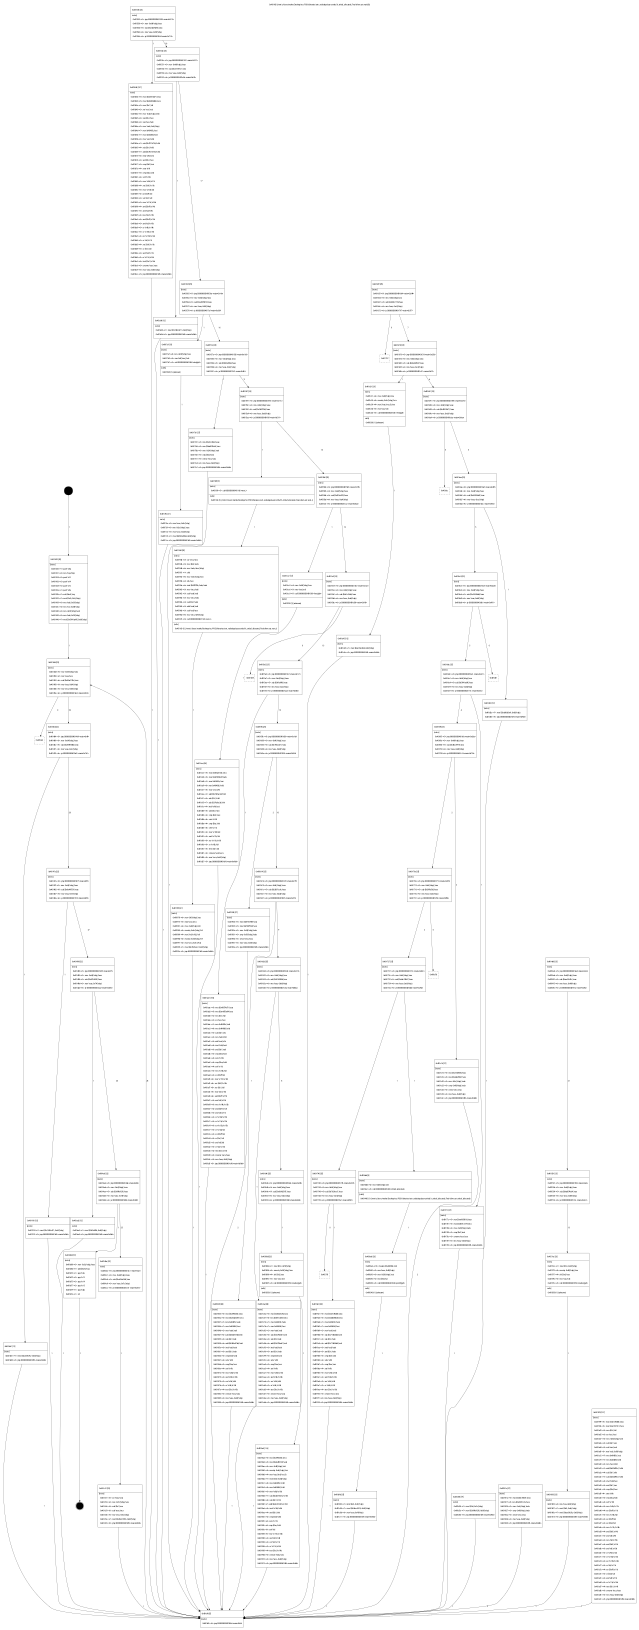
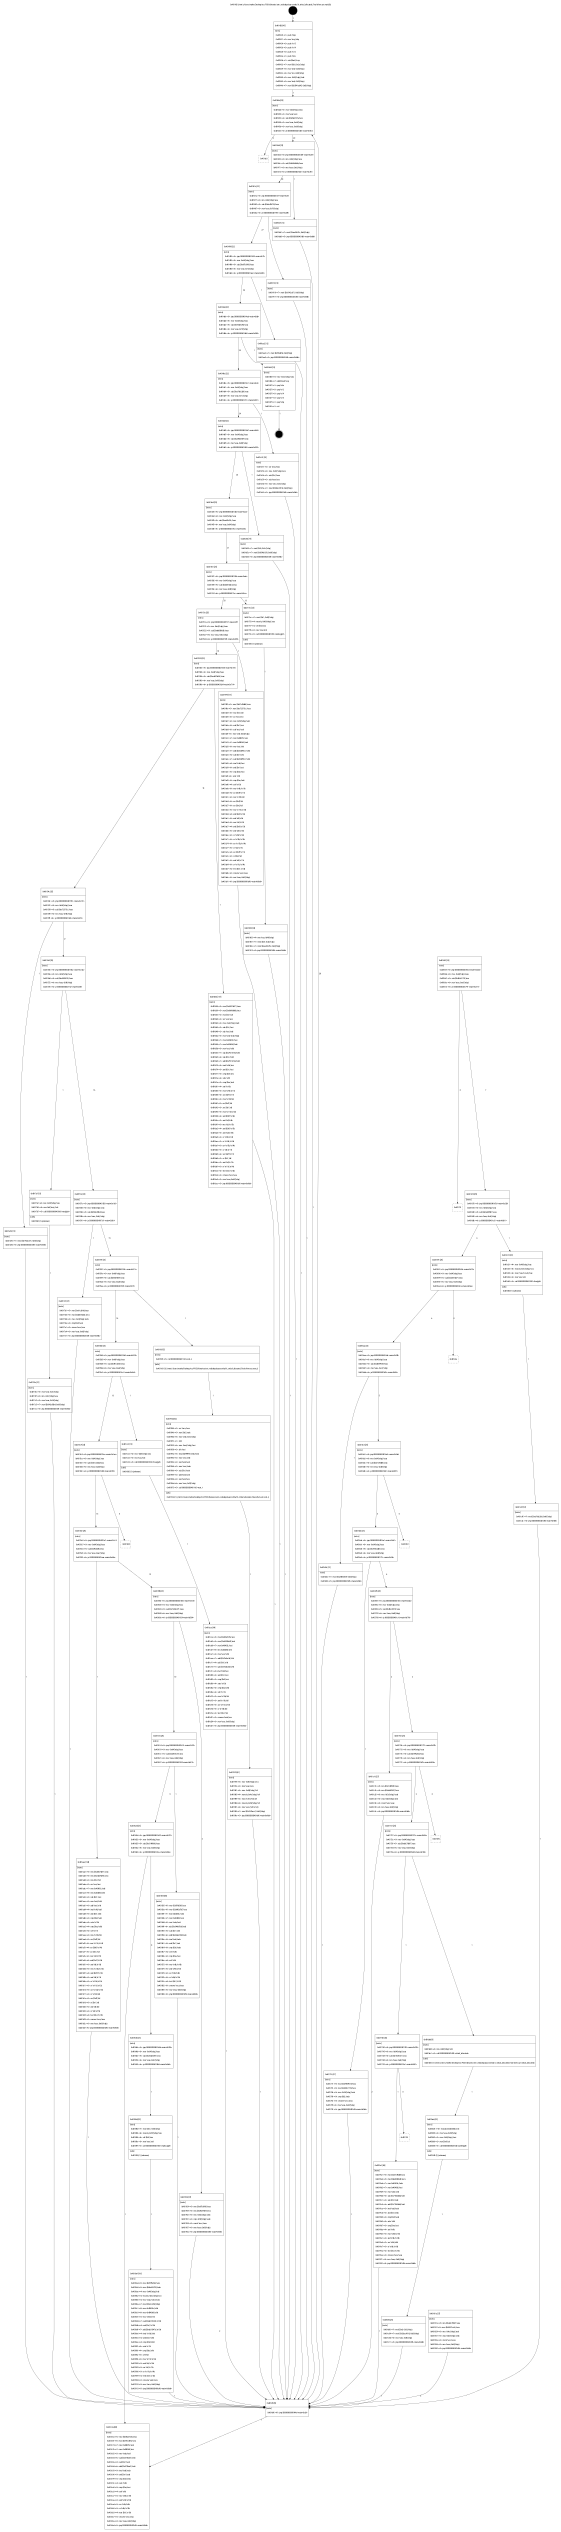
node "0x4014d2 [22]": added
node "0x40151a [25]": added
edge "0x401c6a [88]" -> "0x401df6 [5]": reversed
